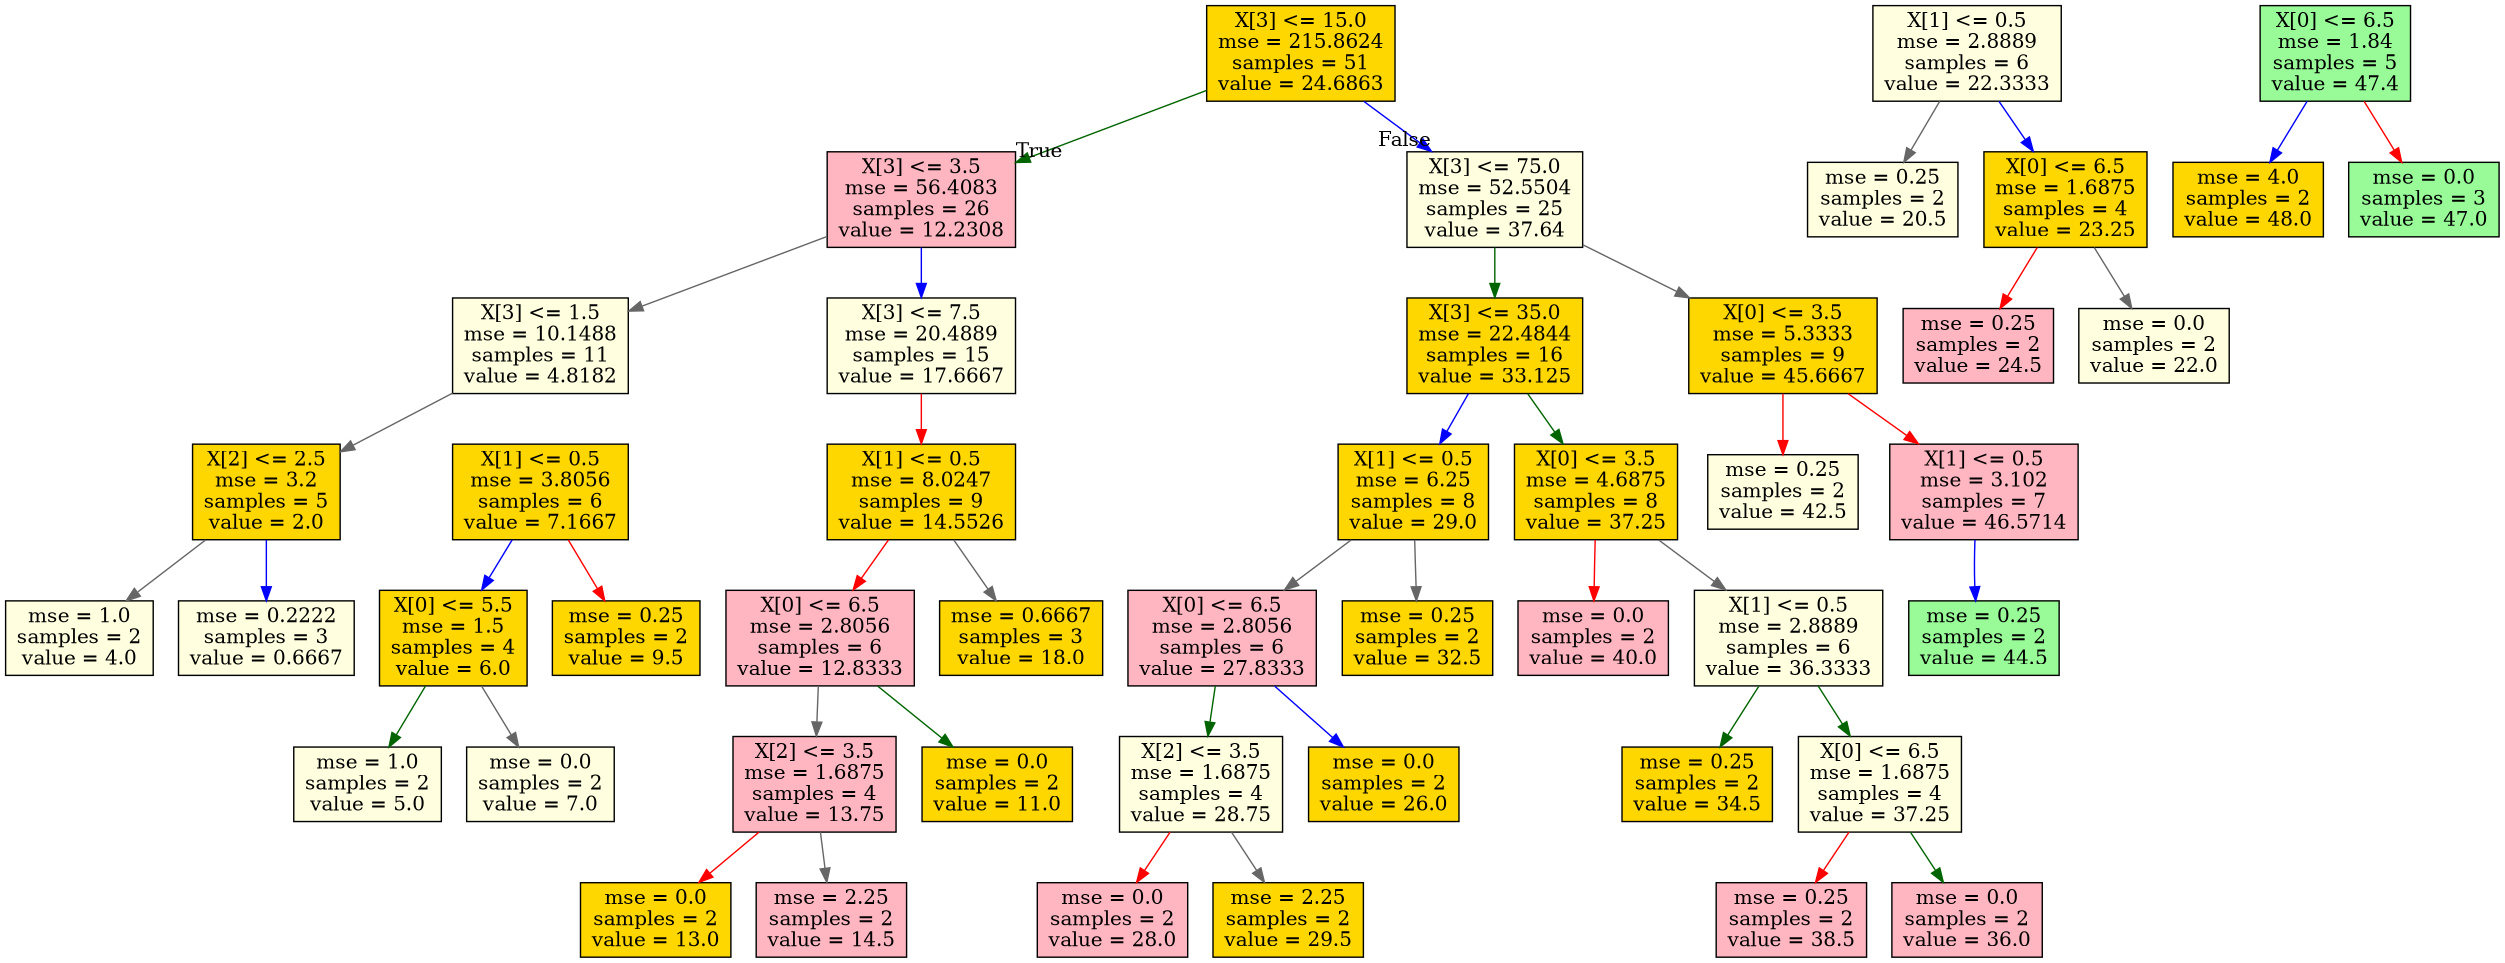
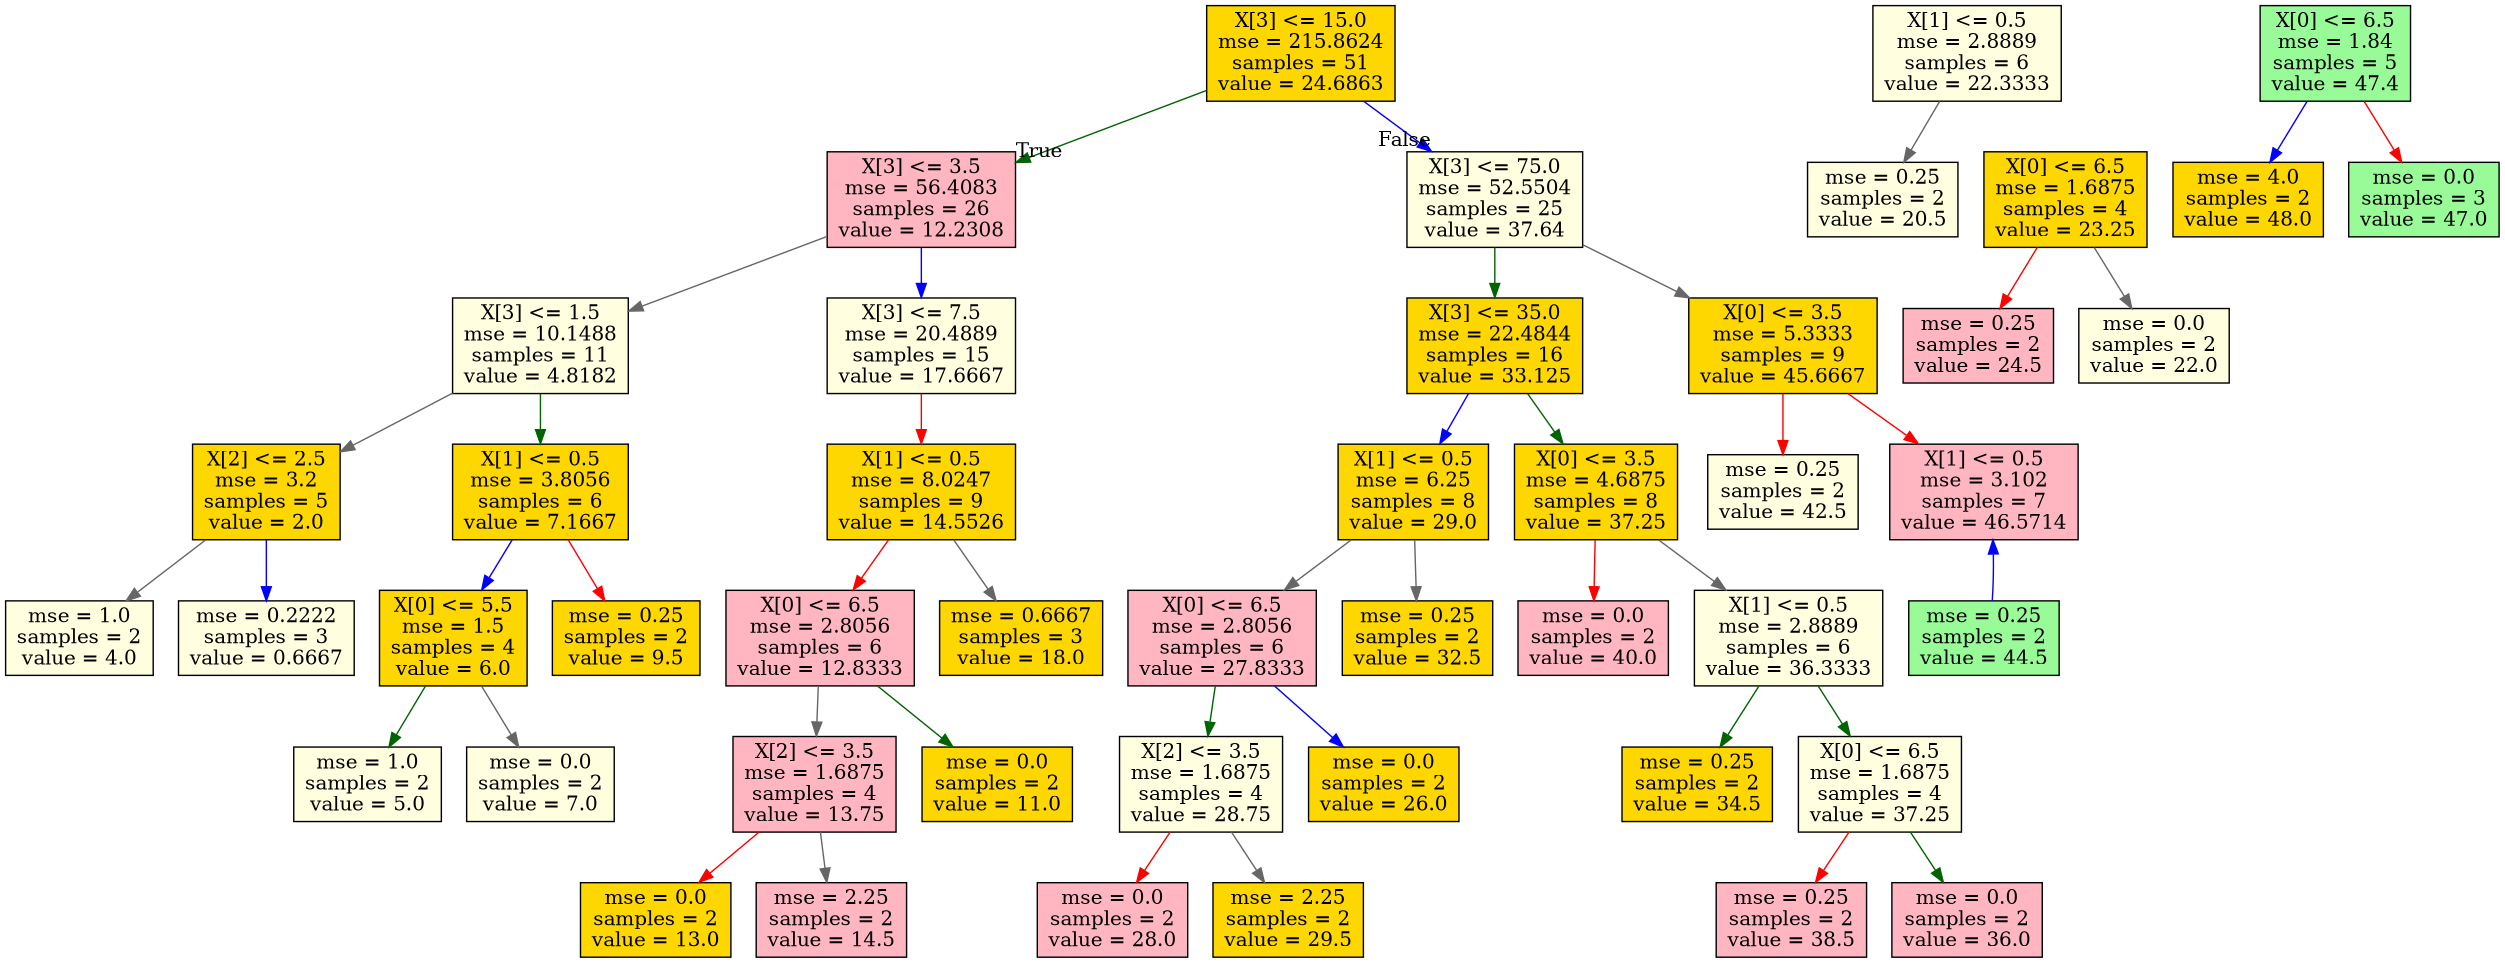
edge "X[1] <= 0.5 mse = 2.8889 samples = 6 value = 22.3333" -> "X[0] <= 6.5 mse = 1.6875 samples = 4 value = 23.25": removed
edge "X[3] <= 1.5 mse = 10.1488 samples = 11 value = 4.8182" -> "X[1] <= 0.5 mse = 3.8056 samples = 6 value = 7.1667": added
edge "X[1] <= 0.5 mse = 3.102 samples = 7 value = 46.5714" -> "mse = 0.25 samples = 2 value = 44.5": reversed
